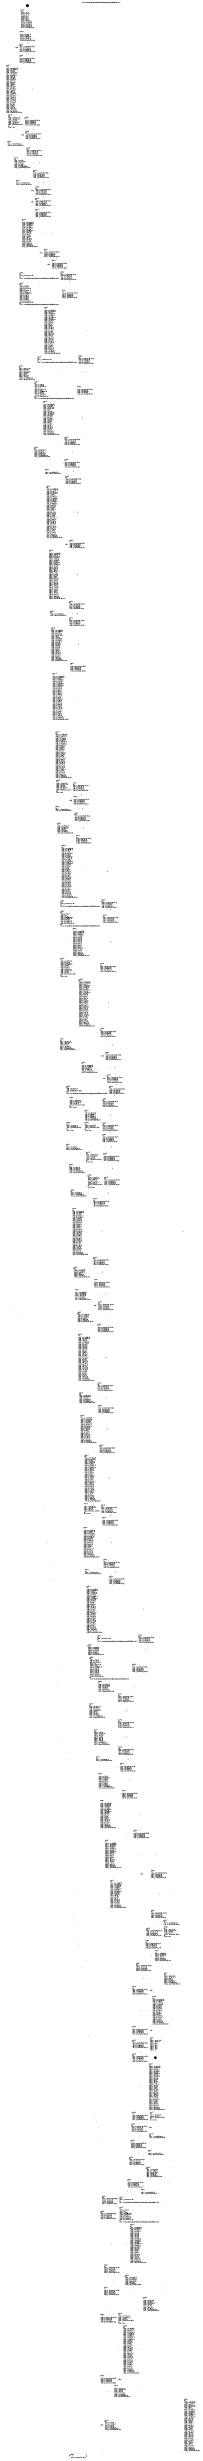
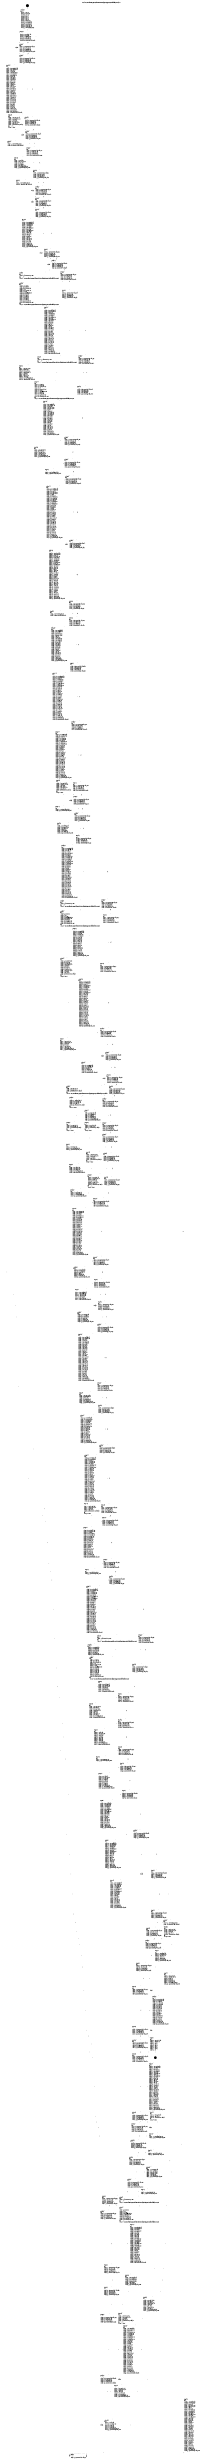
node "0x401f5a [28]": added
